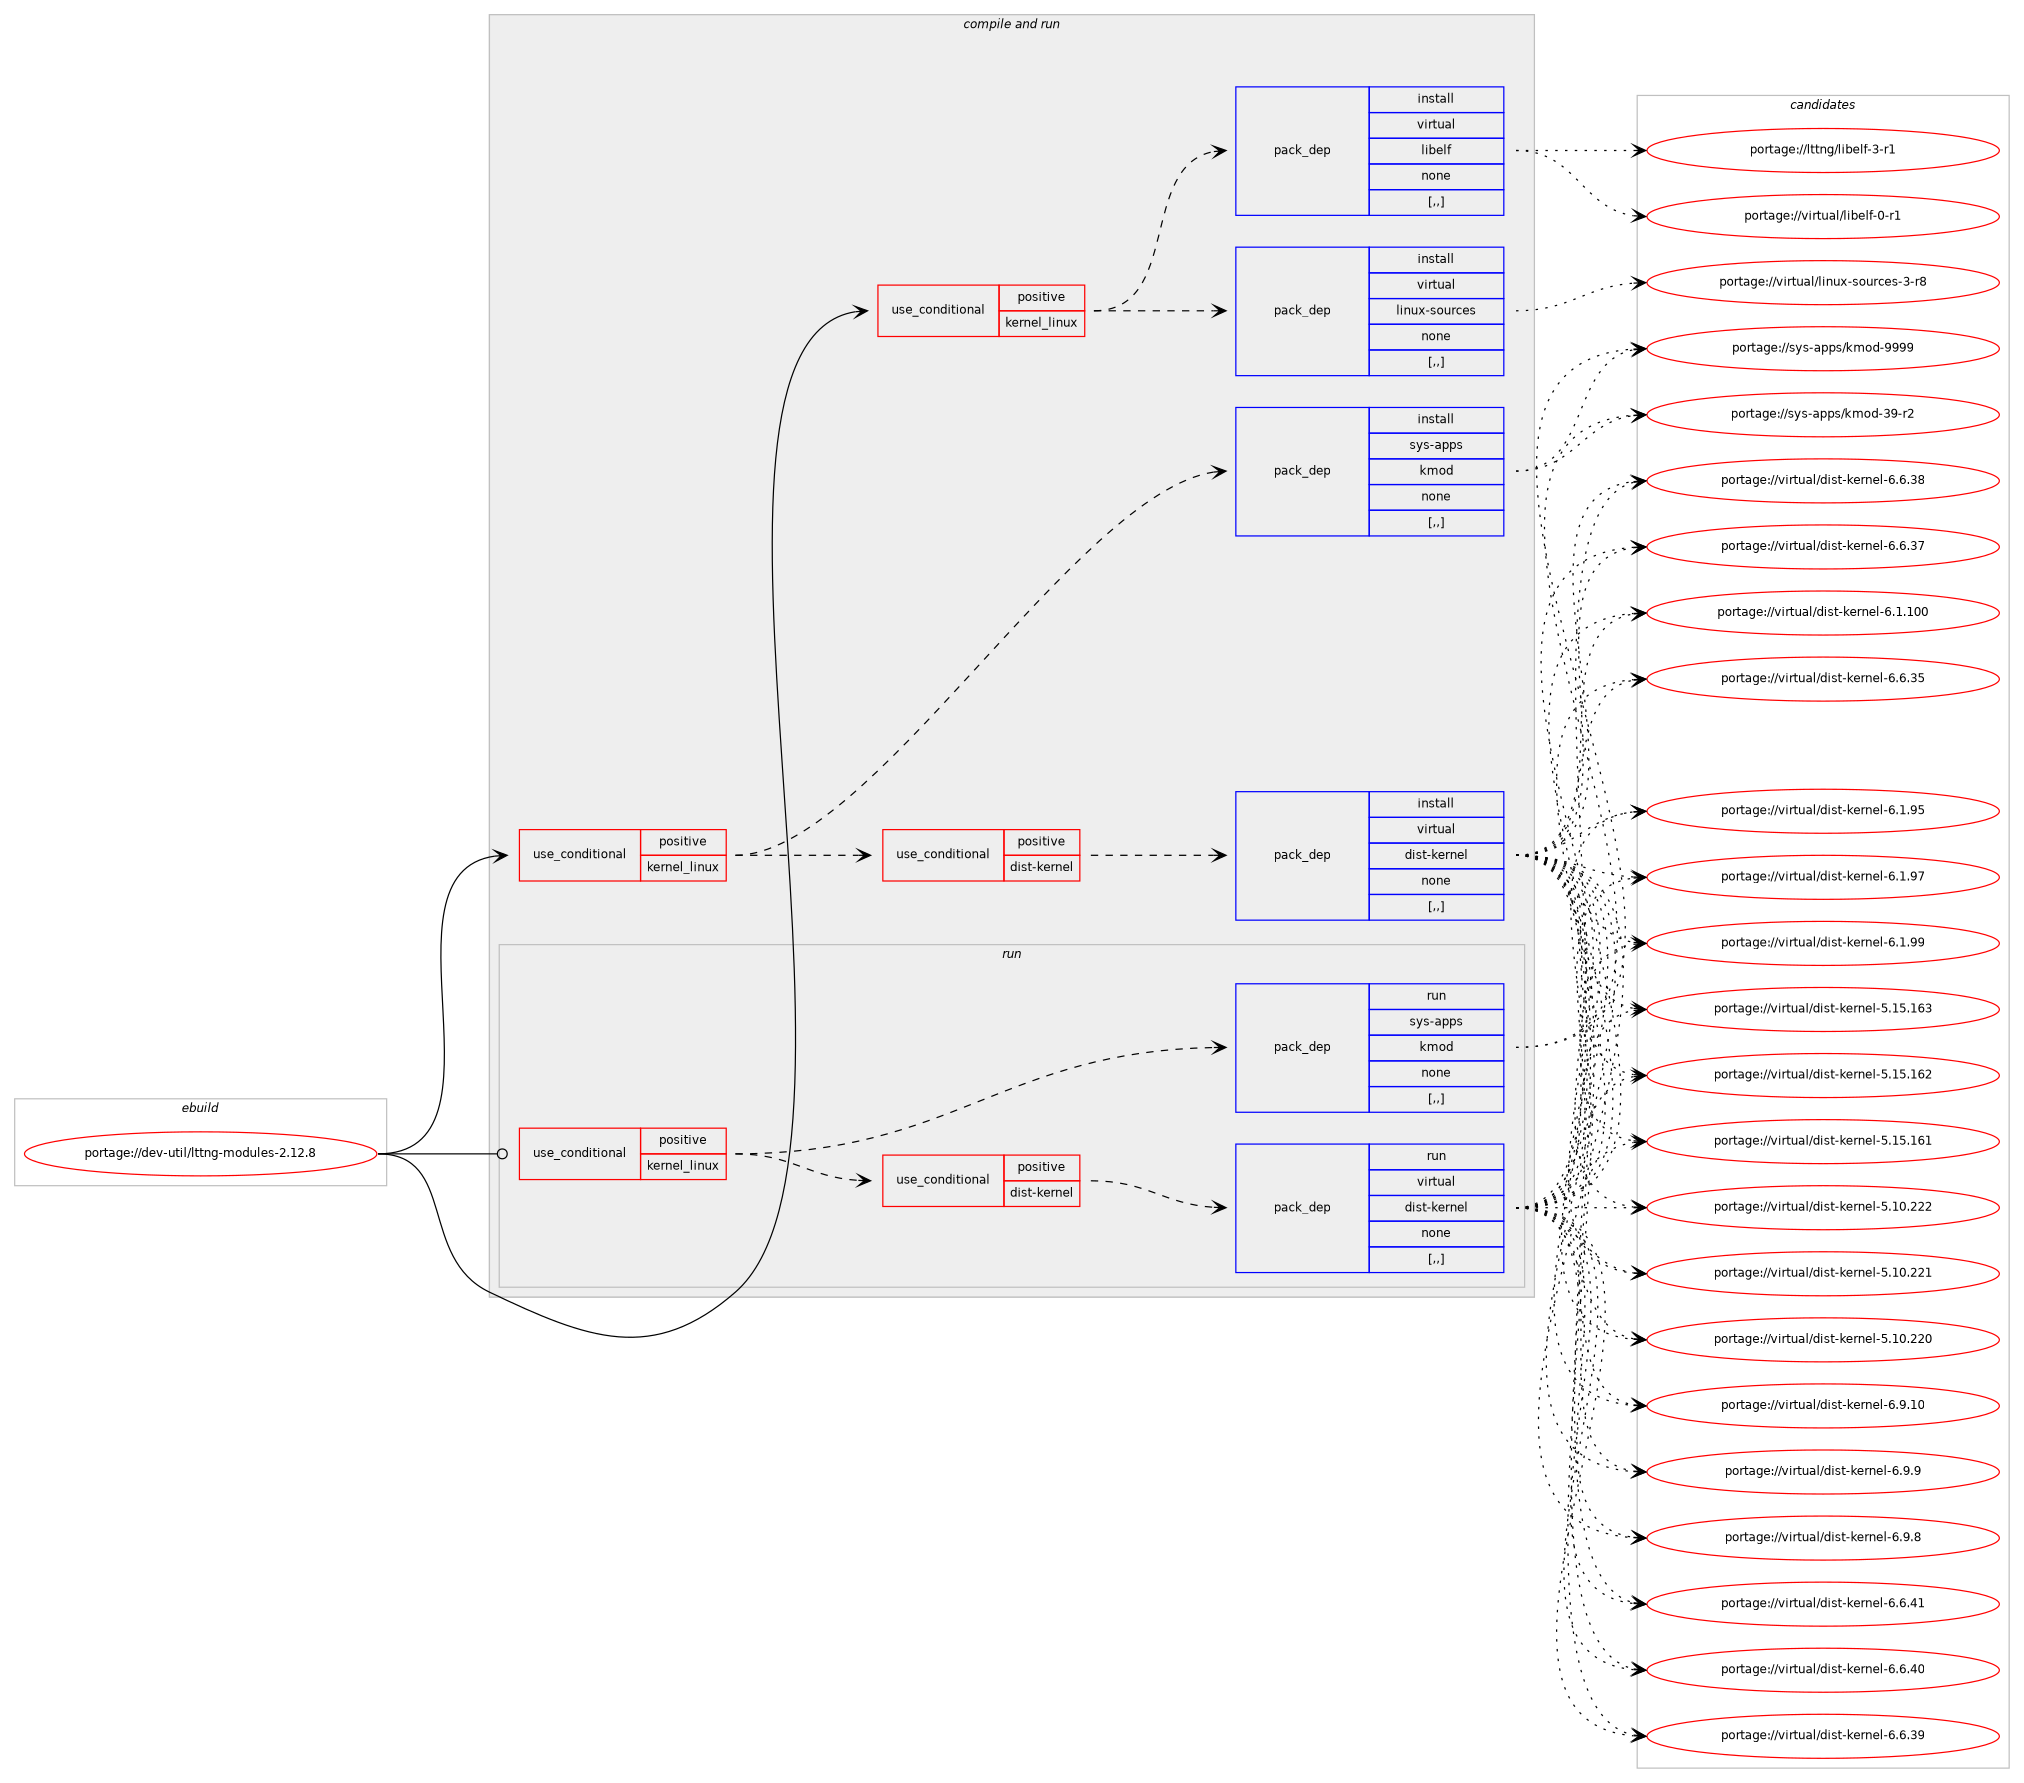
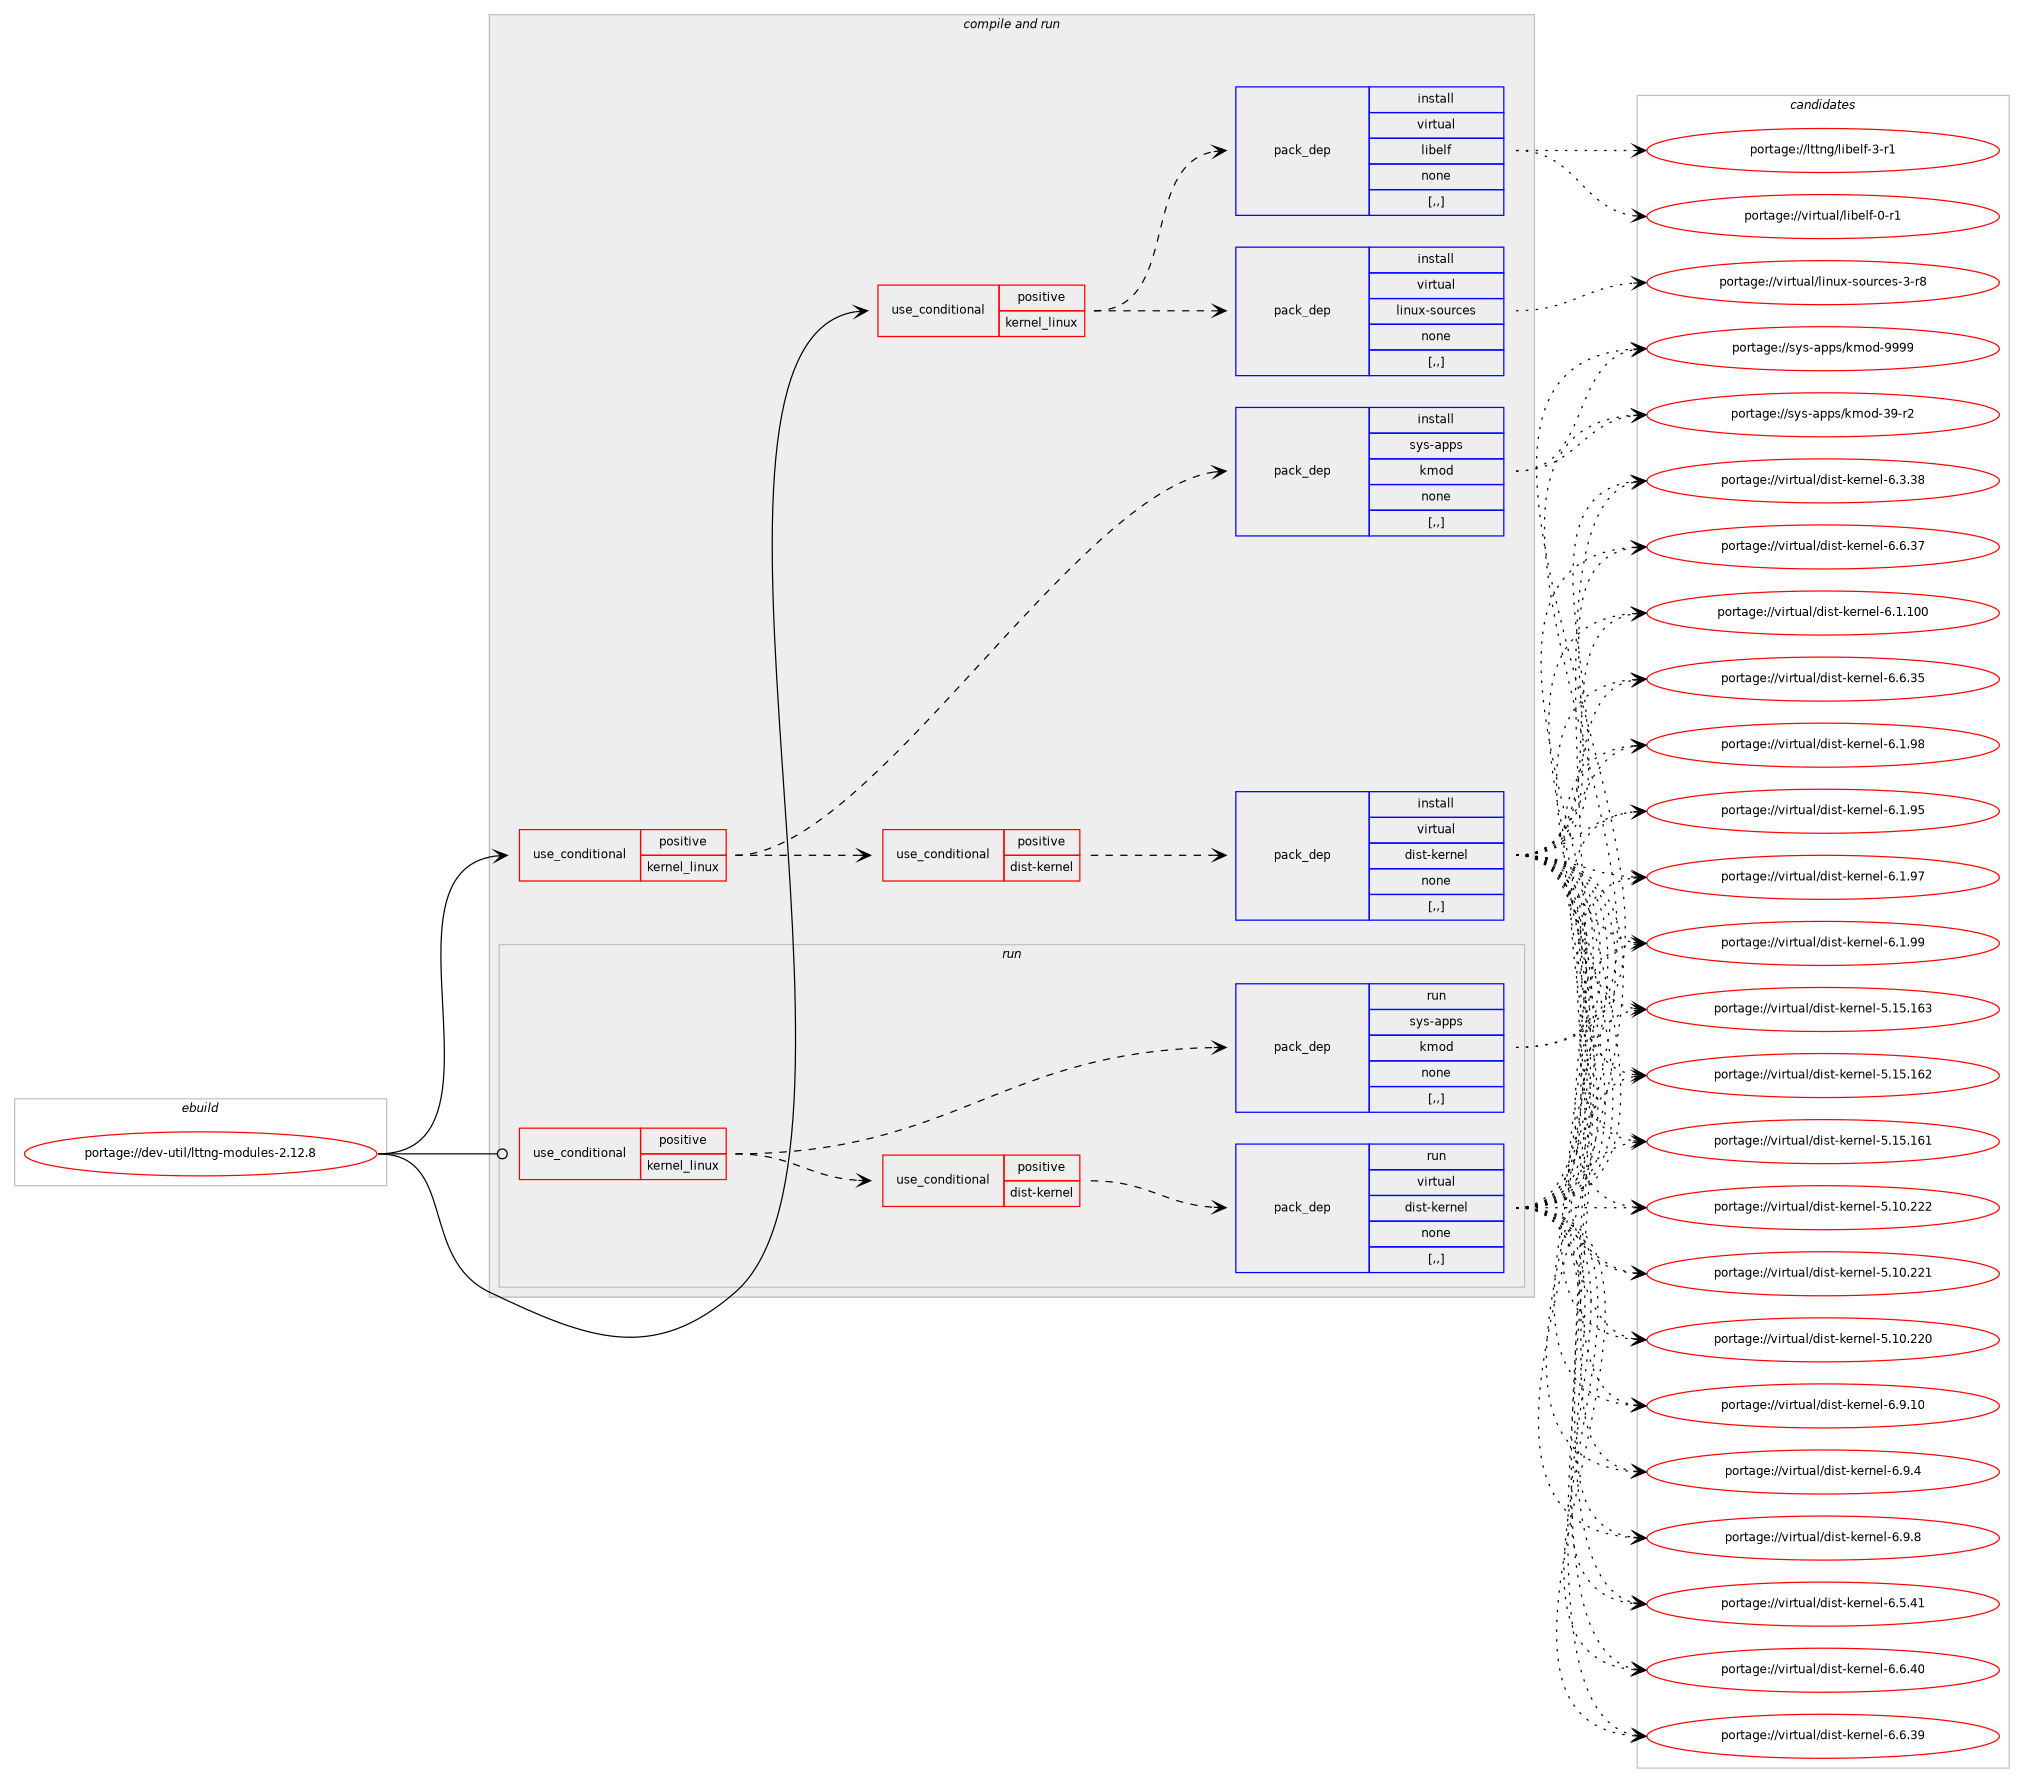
node "portage://virtual/dist-kernel-6.6.38": label "portage://virtual/dist-kernel-6.6.38" -> "portage://virtual/dist-kernel-6.3.38"
node "portage://virtual/dist-kernel-6.1.98": added
node "portage://virtual/dist-kernel-6.9.9": label "portage://virtual/dist-kernel-6.9.9" -> "portage://virtual/dist-kernel-6.9.4"
node "portage://virtual/dist-kernel-6.6.41": label "portage://virtual/dist-kernel-6.6.41" -> "portage://virtual/dist-kernel-6.5.41"
